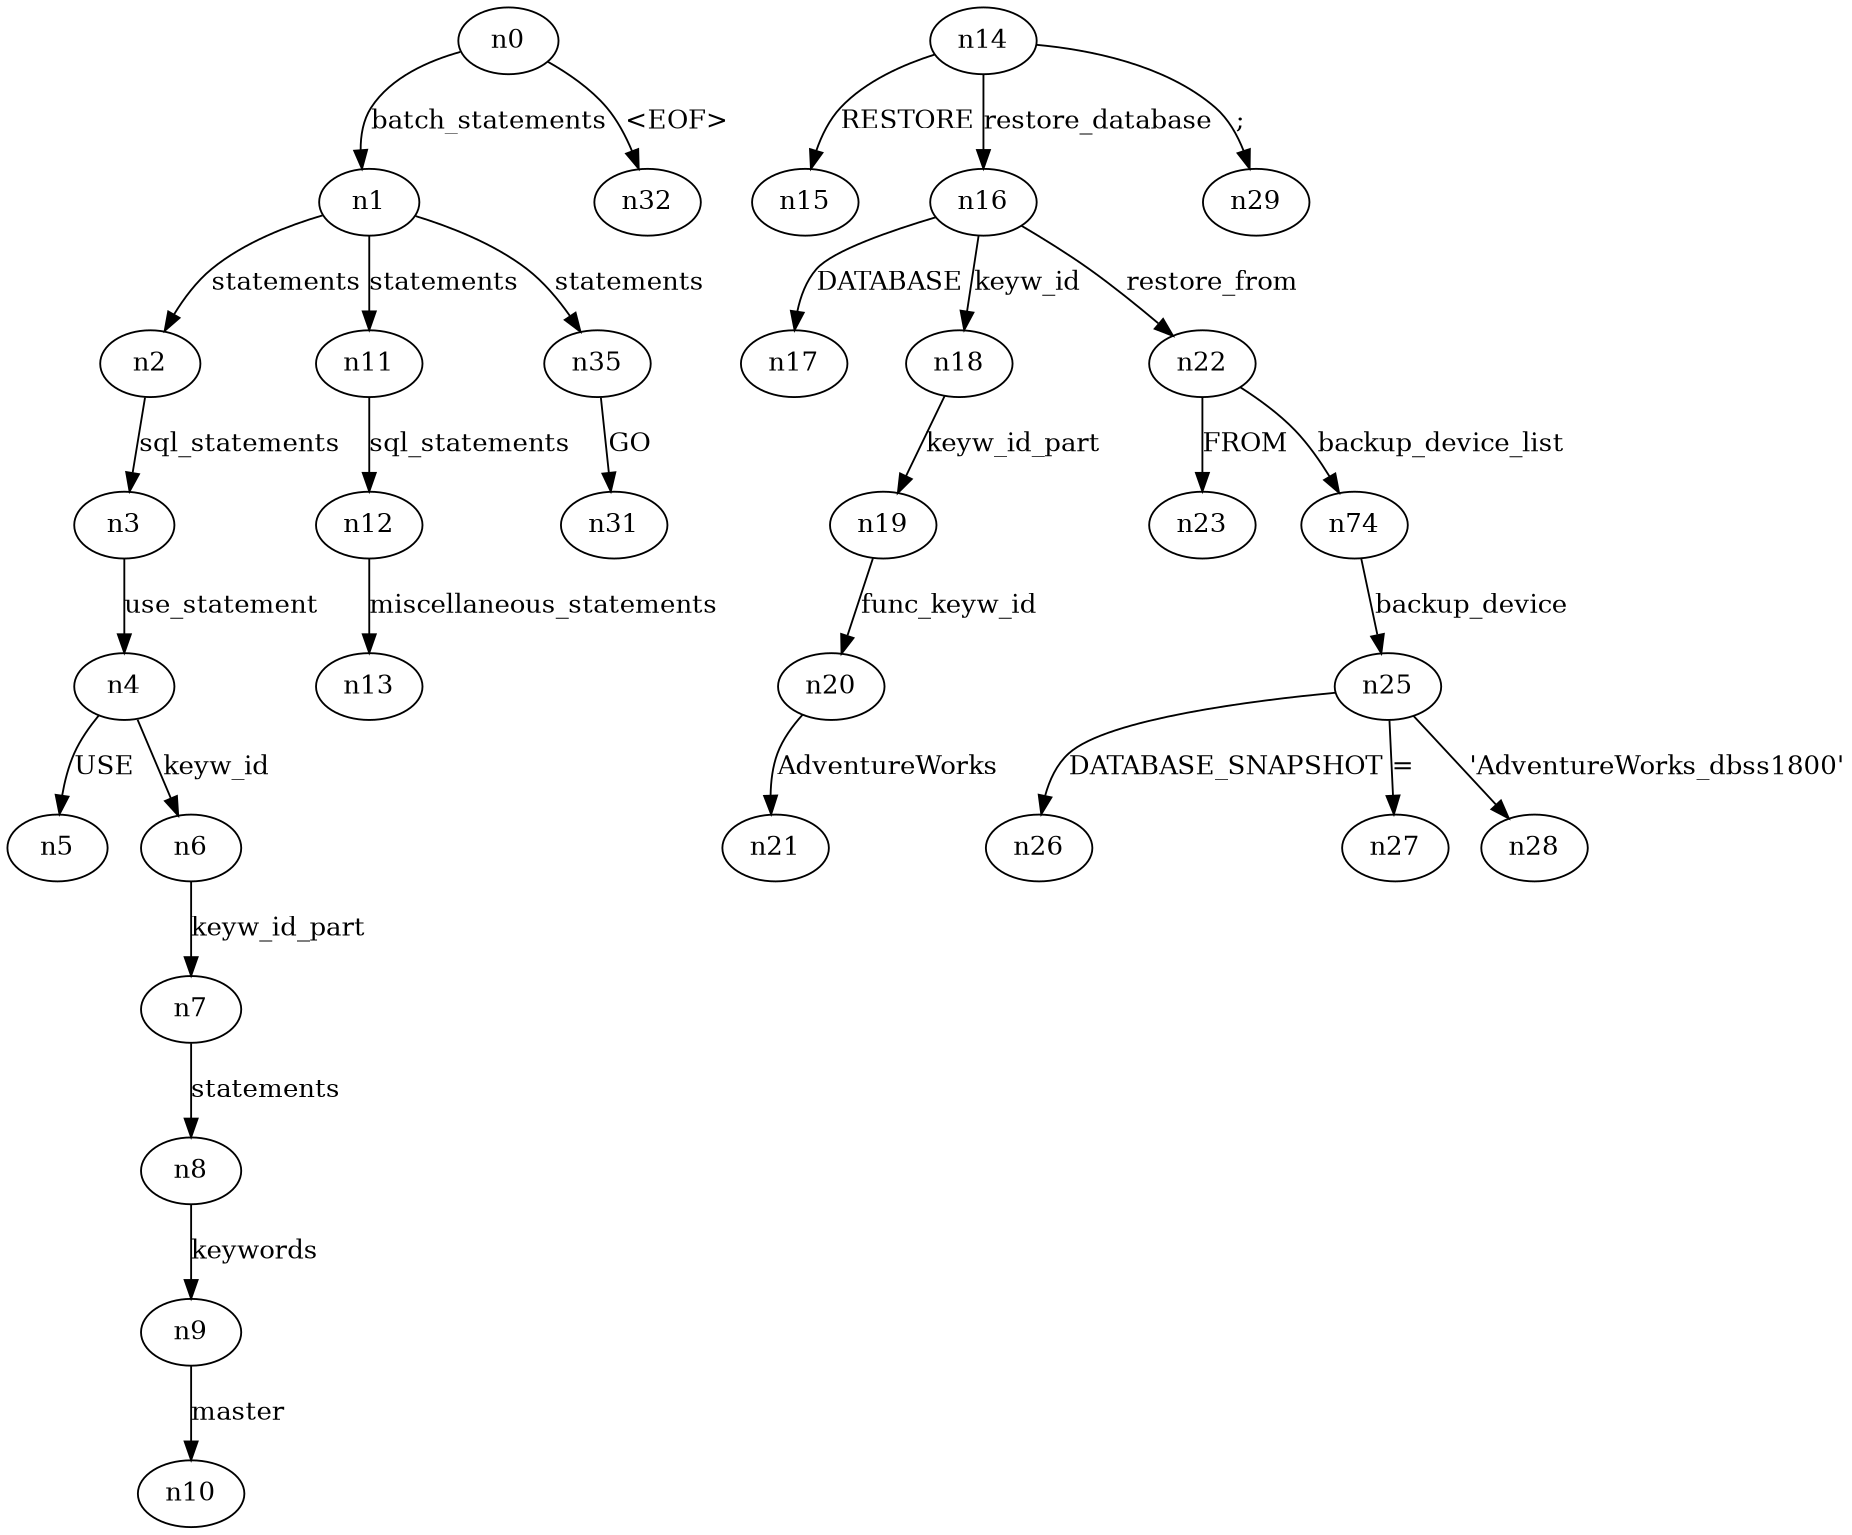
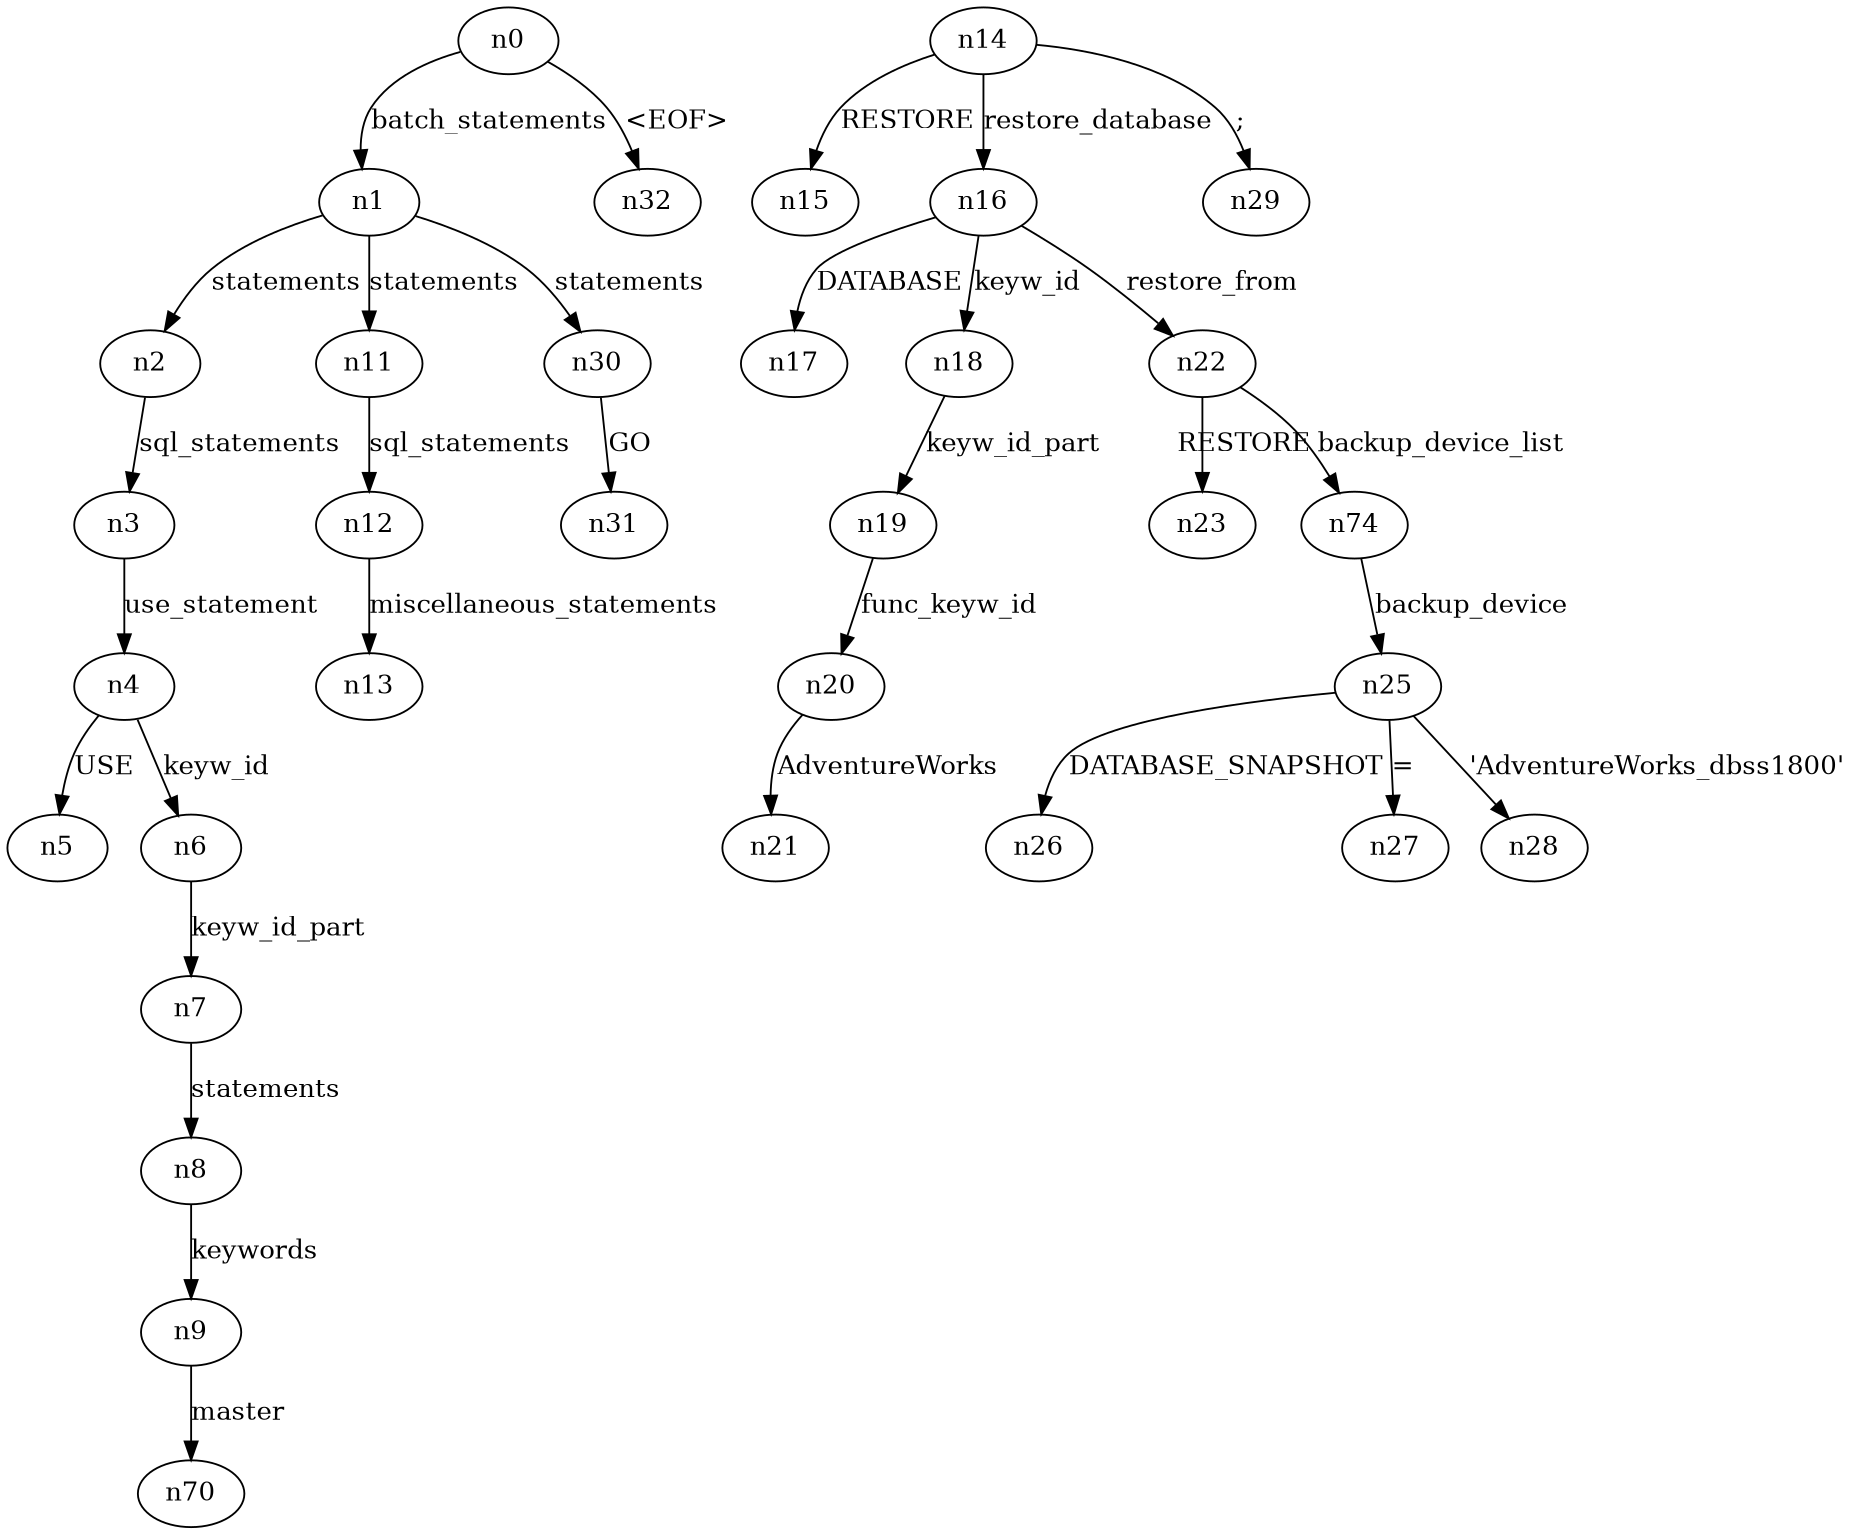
node "n35": label "n35" -> "n30"
edge "n22" -> "n23": label "FROM" -> "RESTORE"
node "n10": label "n10" -> "n70"
